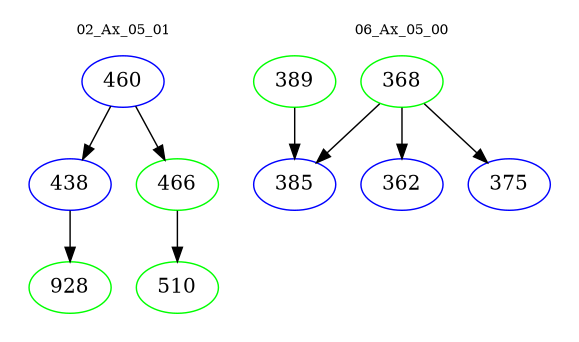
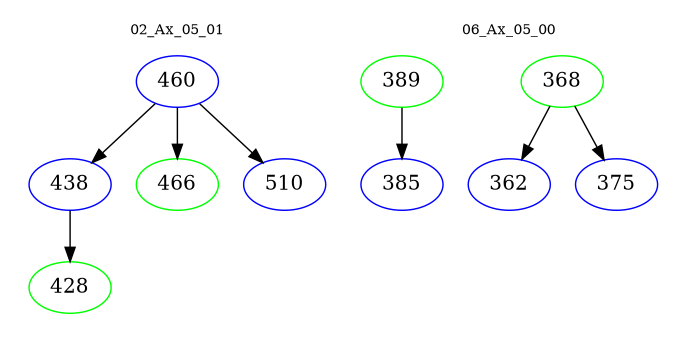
edge "368" -> "385": removed
edge "466" -> "510": now "460" -> "510"
node "928": label "928" -> "428"
node "510": color green -> blue
